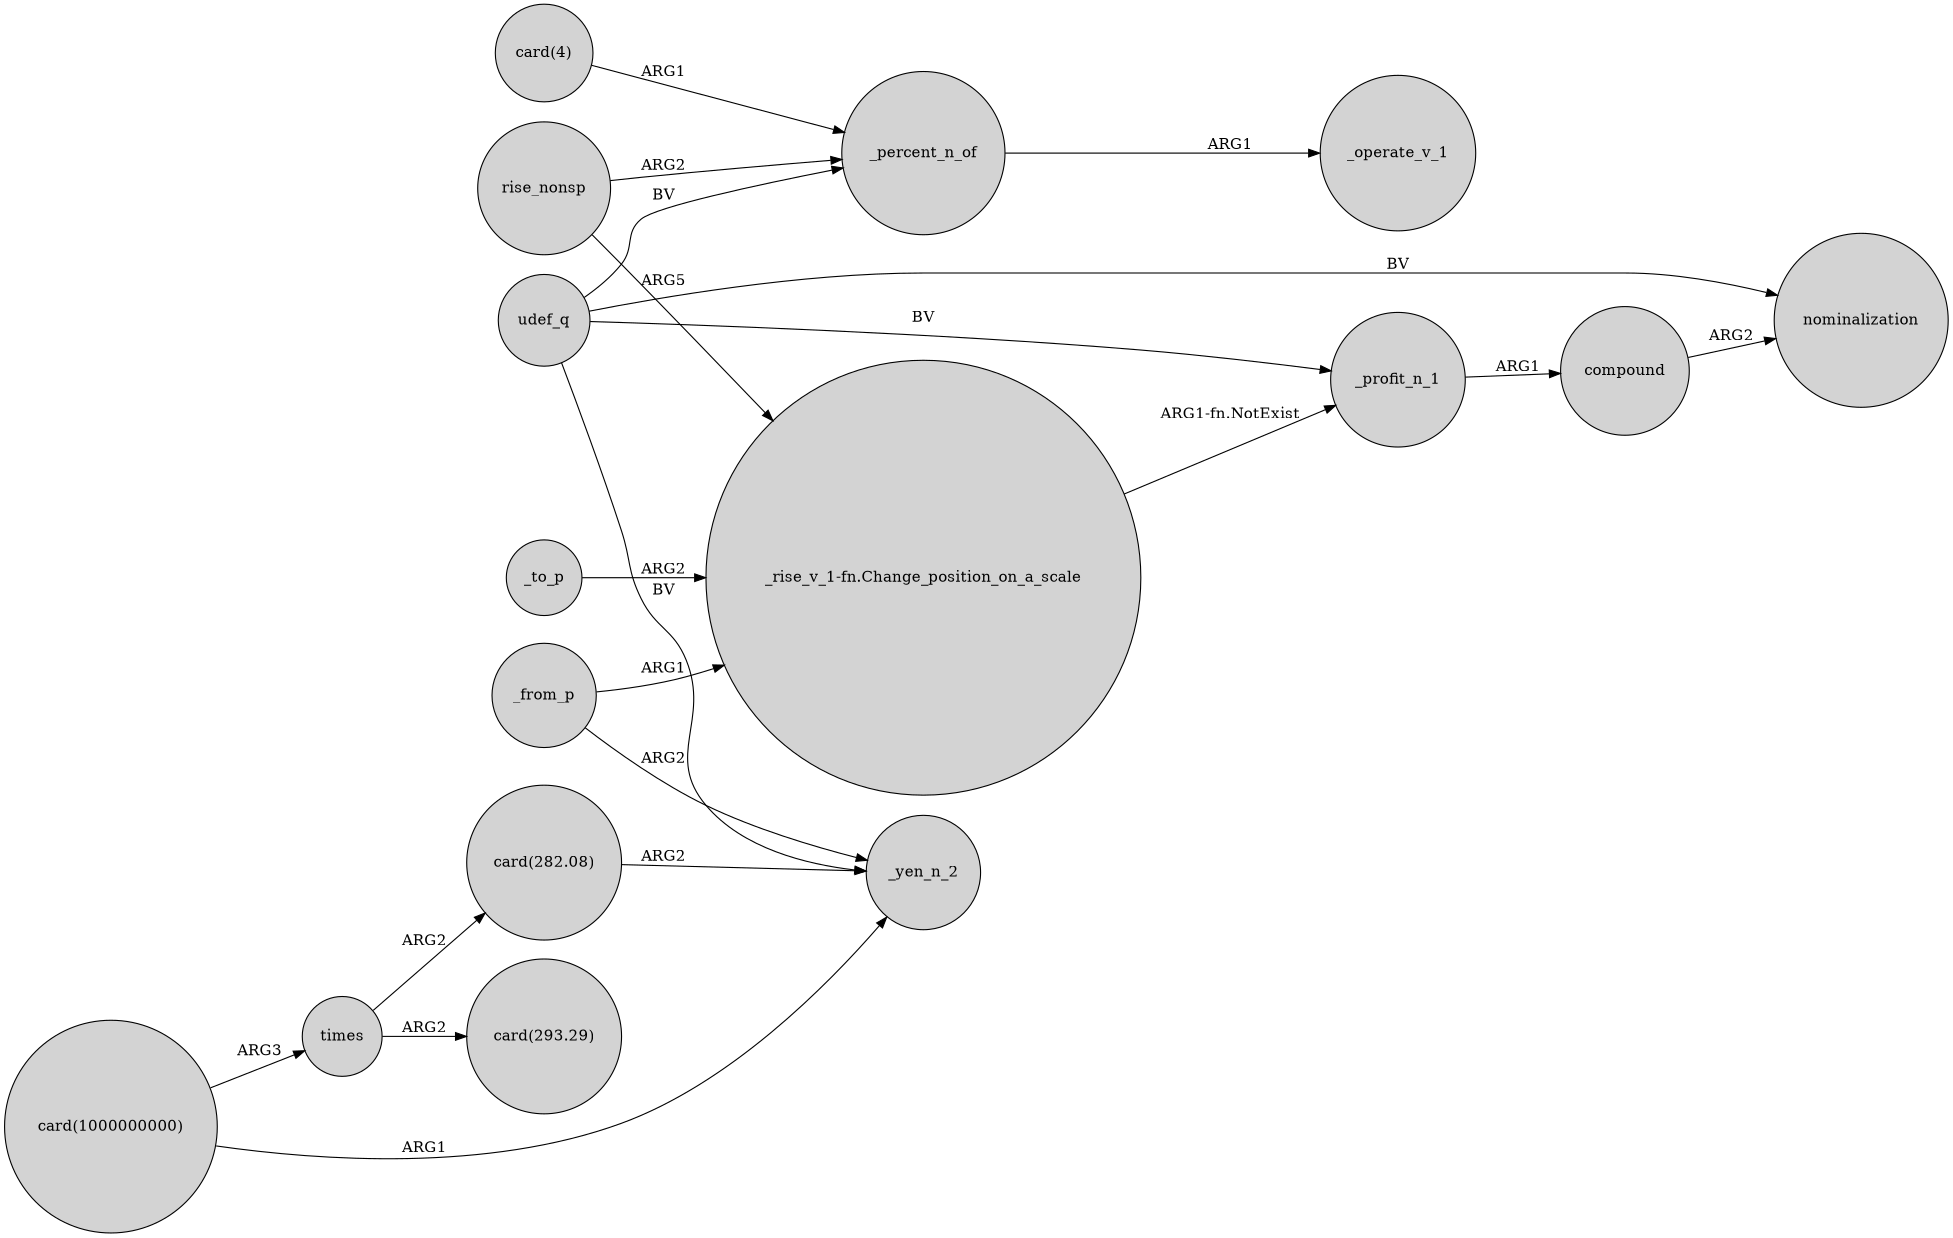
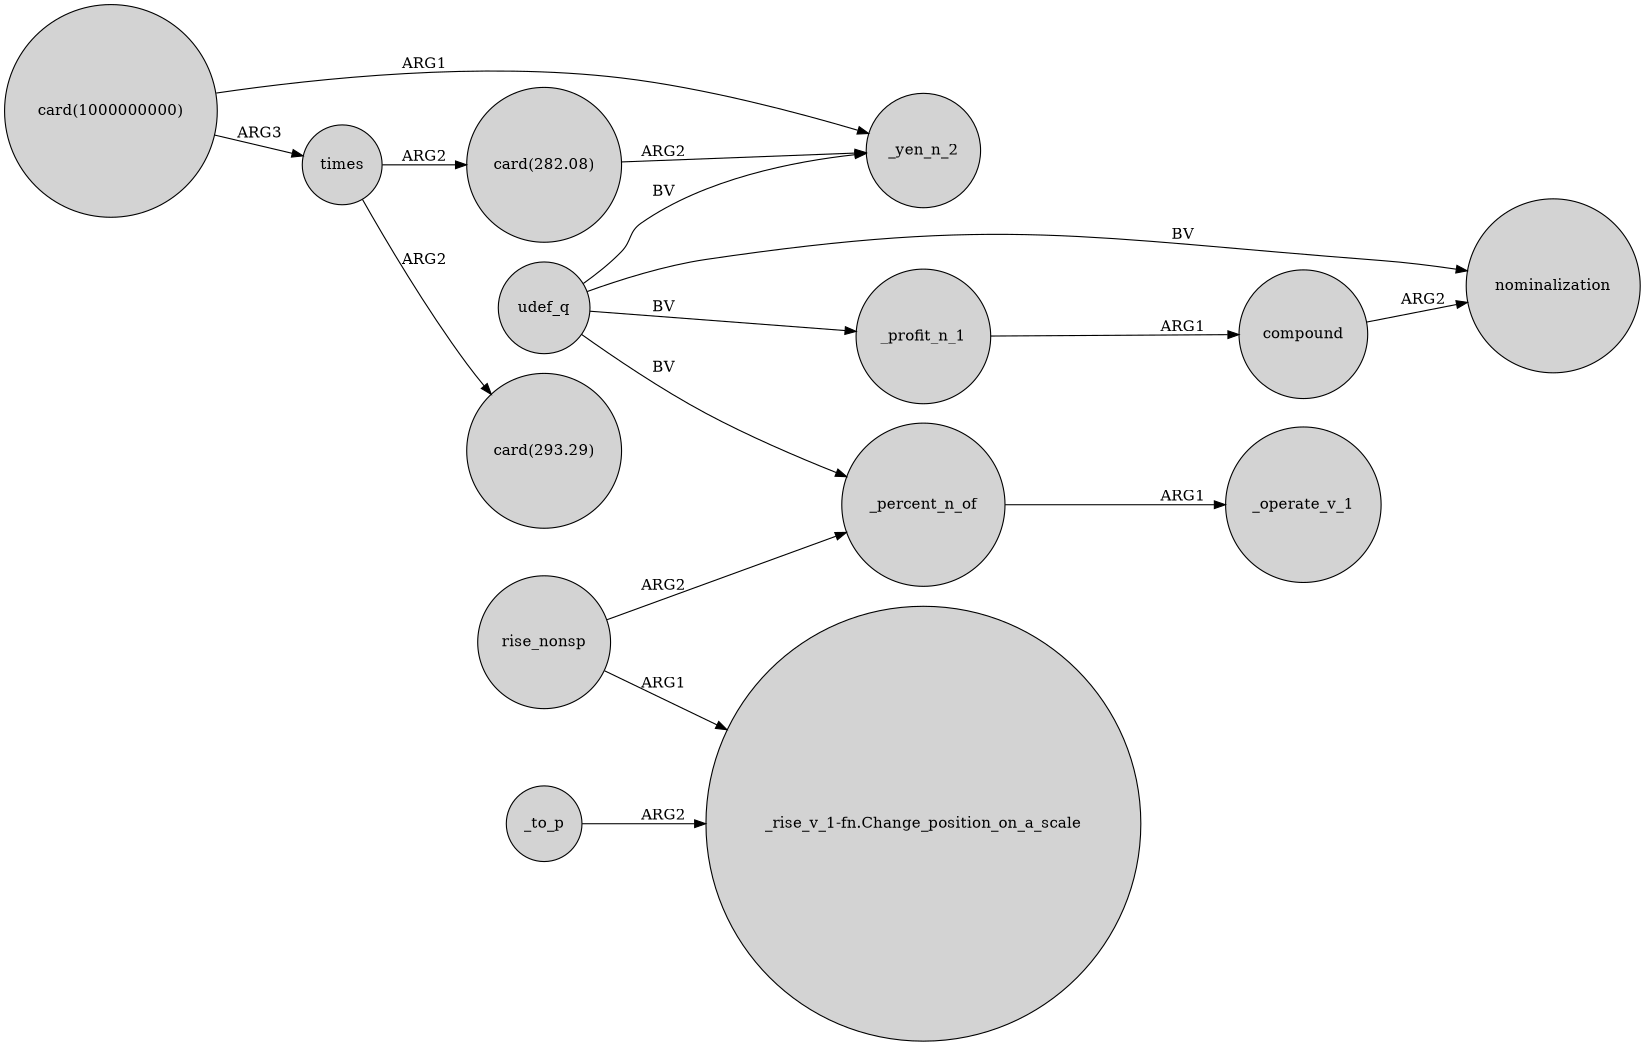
node "card(4)": removed
edge "rise_nonsp" -> "_rise_v_1-fn.Change_position_on_a_scale": label "ARG5" -> "ARG1"
edge "_rise_v_1-fn.Change_position_on_a_scale" -> "_profit_n_1": removed, label "ARG1-fn.NotExist"
node "_from_p": removed
